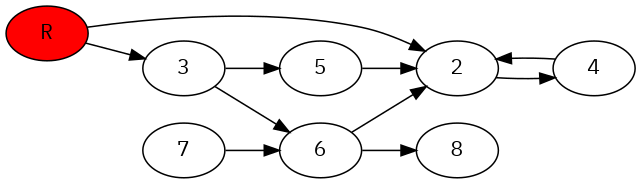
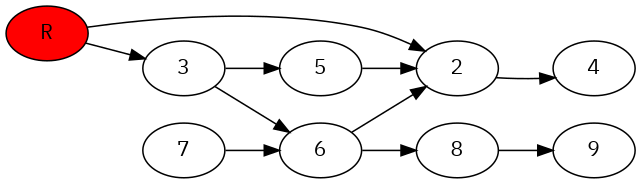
edge "4" -> "2": removed
node "9": added
